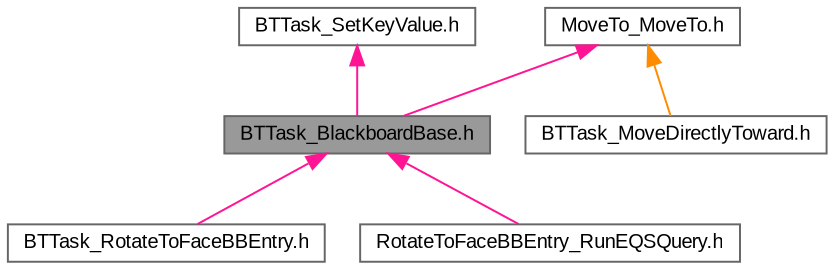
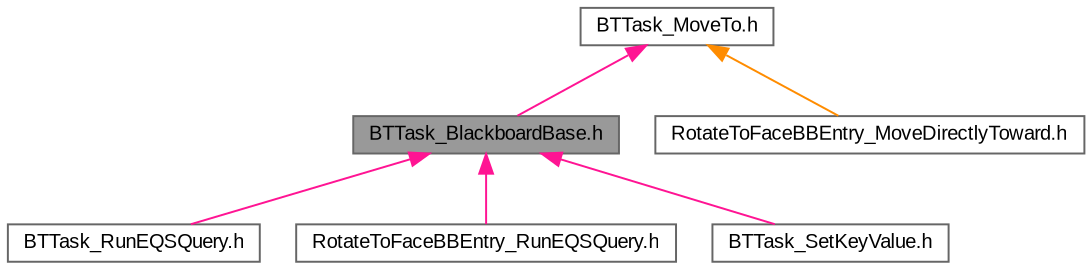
node "MoveTo_MoveTo.h": label "MoveTo_MoveTo.h" -> "BTTask_MoveTo.h"
edge "BTTask_BlackboardBase.h" -> "BTTask_SetKeyValue.h": reversed
node "BTTask_MoveDirectlyToward.h": label "BTTask_MoveDirectlyToward.h" -> "RotateToFaceBBEntry_MoveDirectlyToward.h"
node "BTTask_RotateToFaceBBEntry.h": label "BTTask_RotateToFaceBBEntry.h" -> "BTTask_RunEQSQuery.h"
